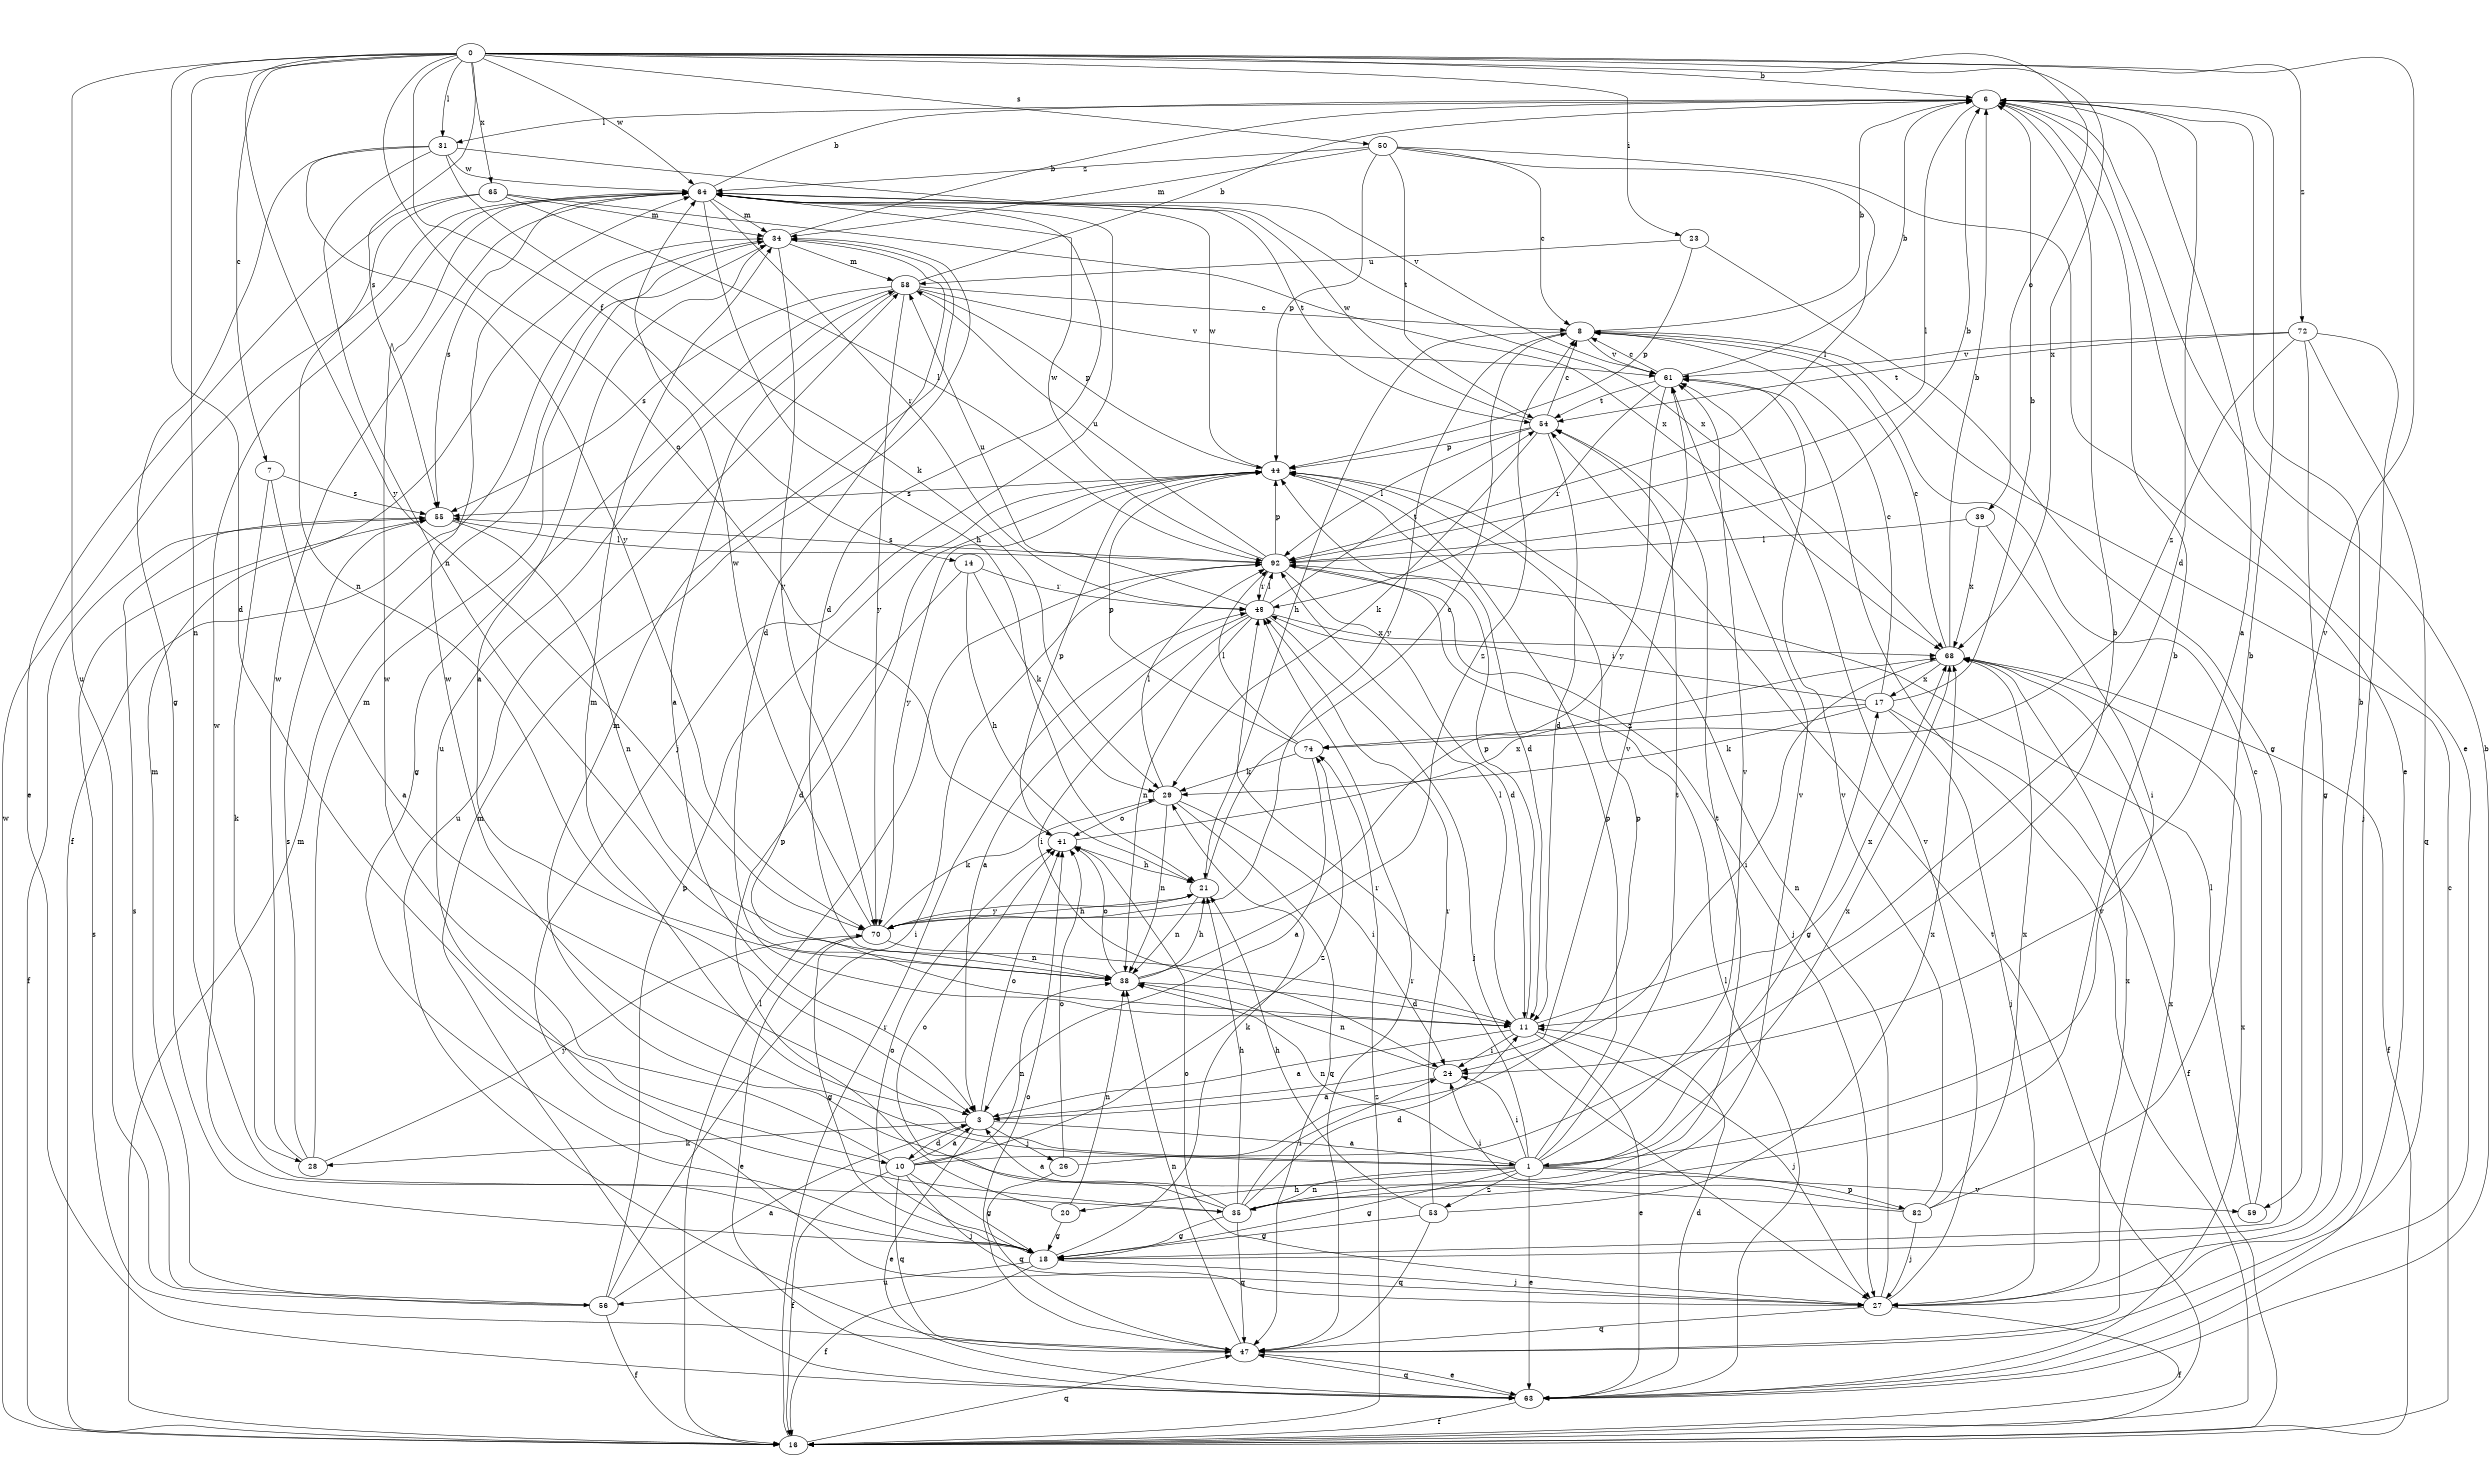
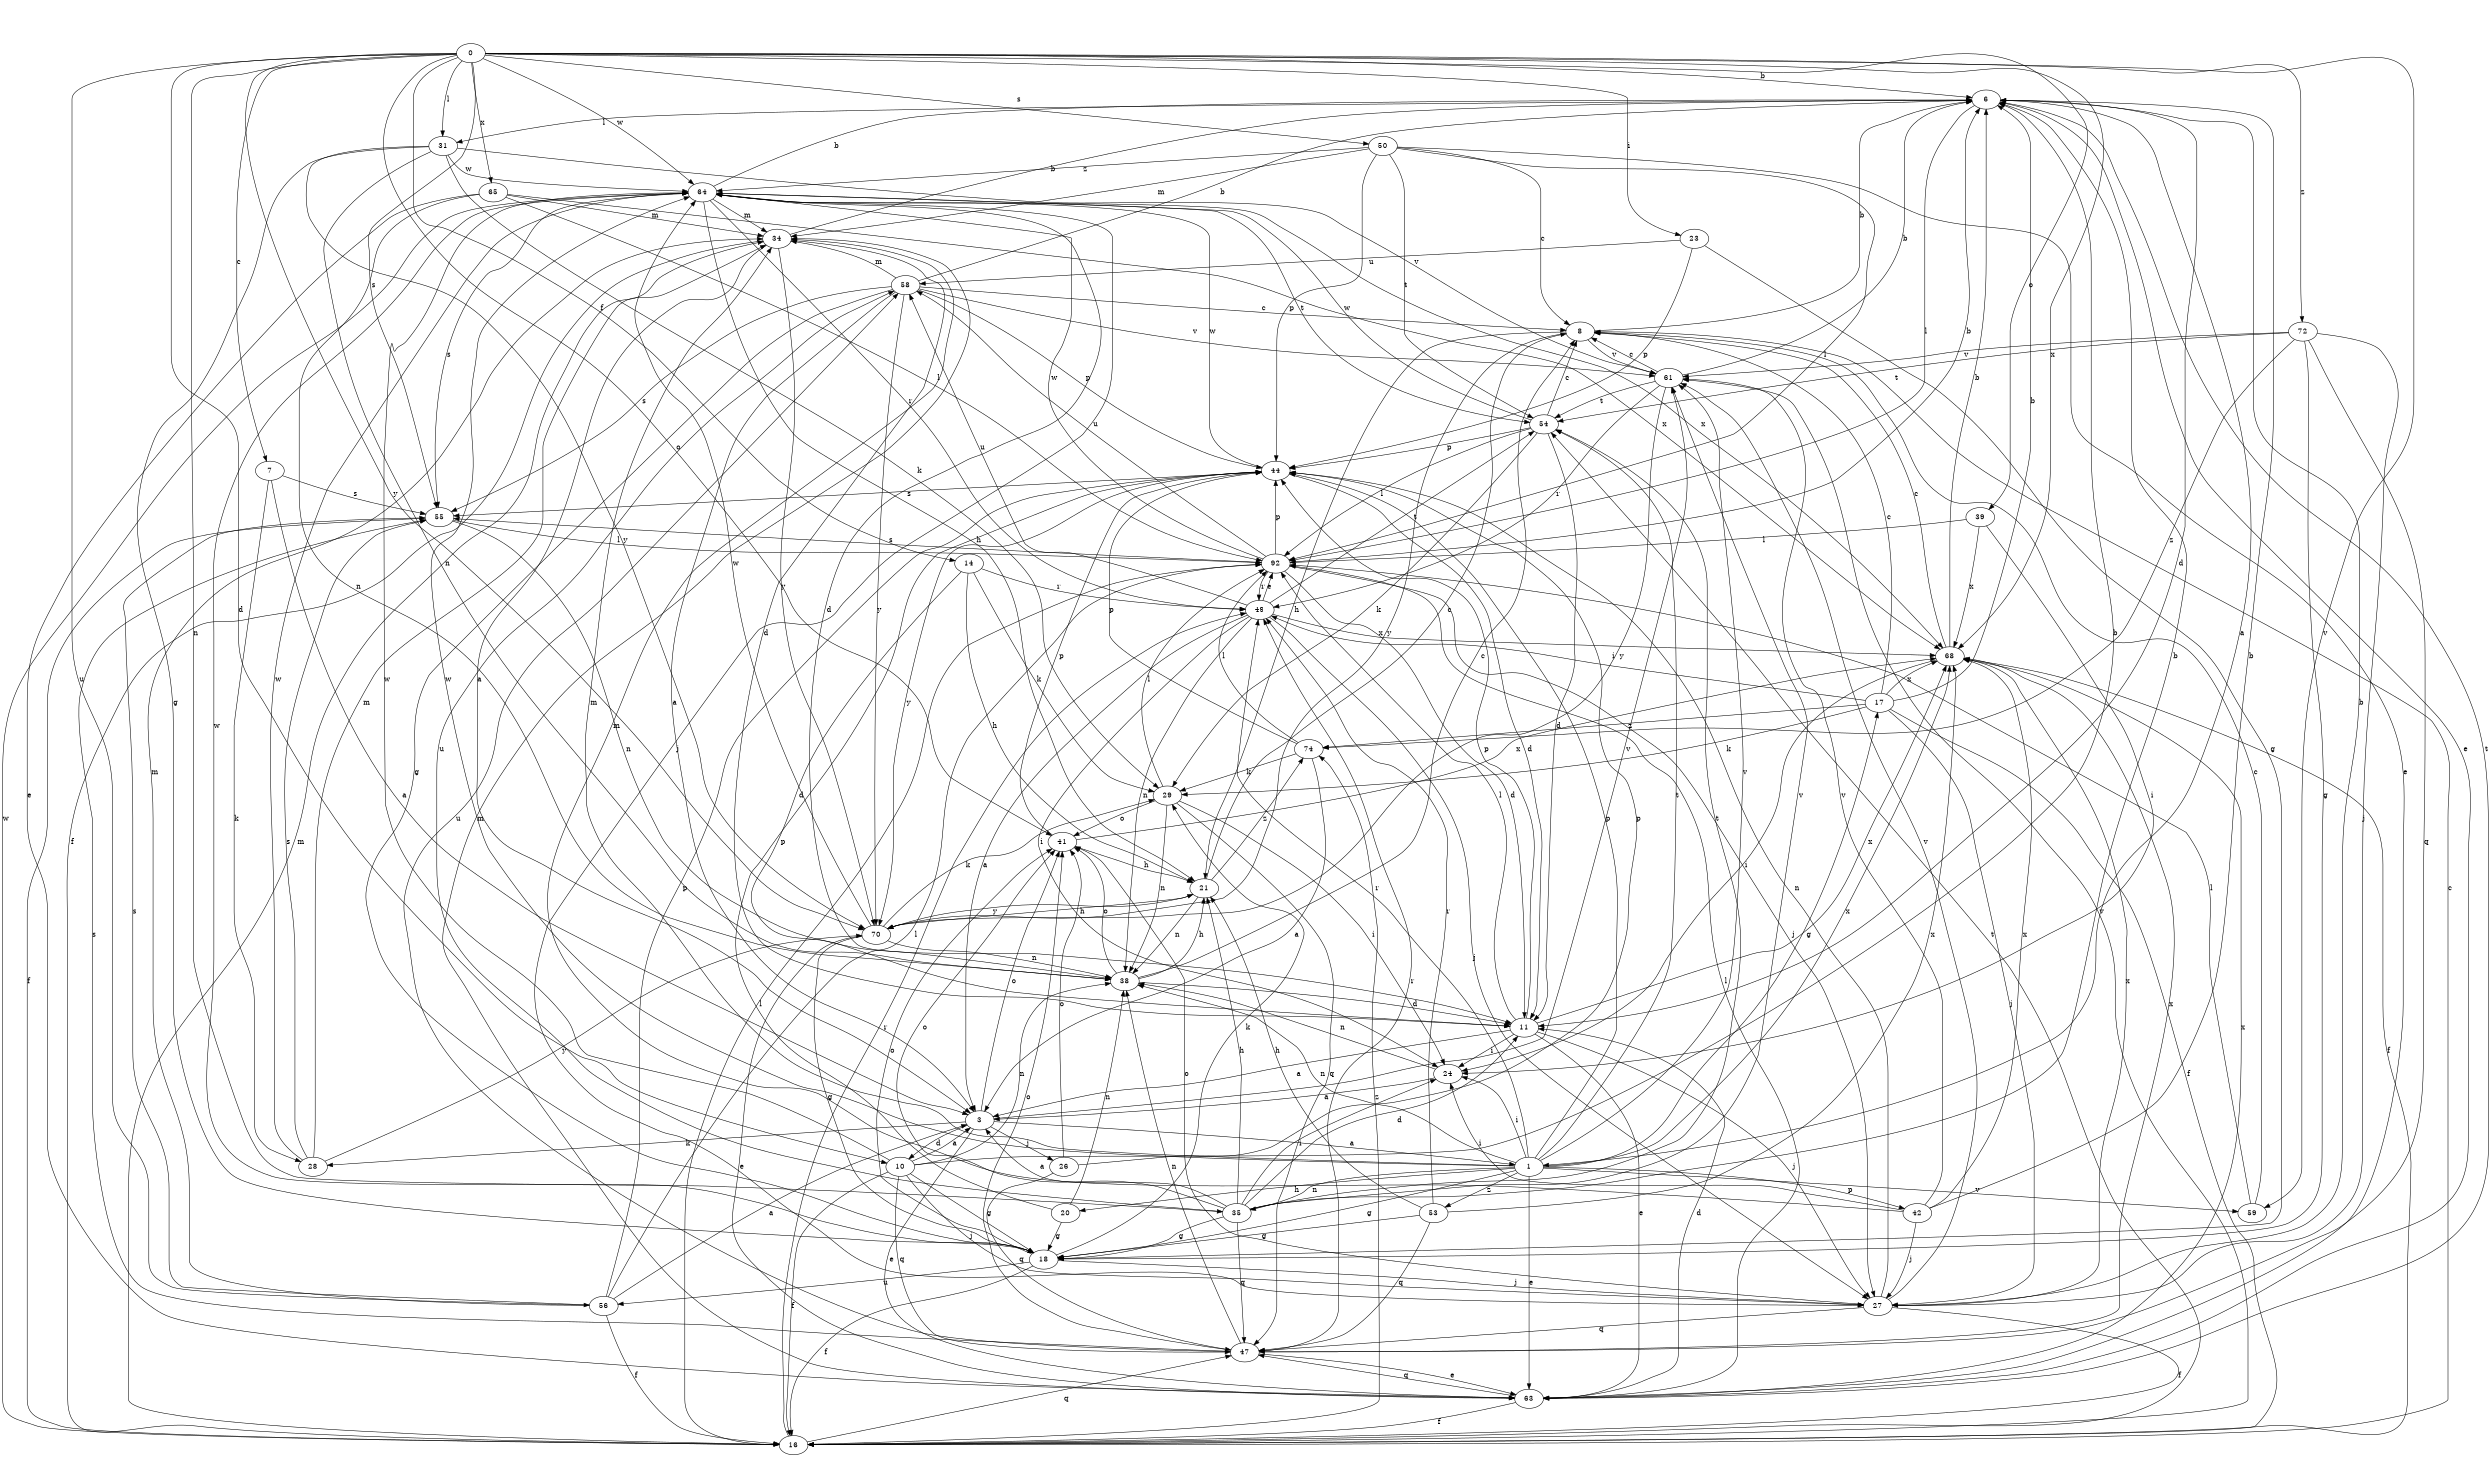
edge "34" -> "58": reversed
edge "49" -> "92": label "l" -> "e"
edge "38" -> "8": label "z" -> "c"
edge "68" -> "17": reversed
edge "63" -> "6": label "b" -> "t"
edge "56" -> "92": label "i" -> "l"
edge "10" -> "74": now "21" -> "74"
node "82": label "82" -> "42"
